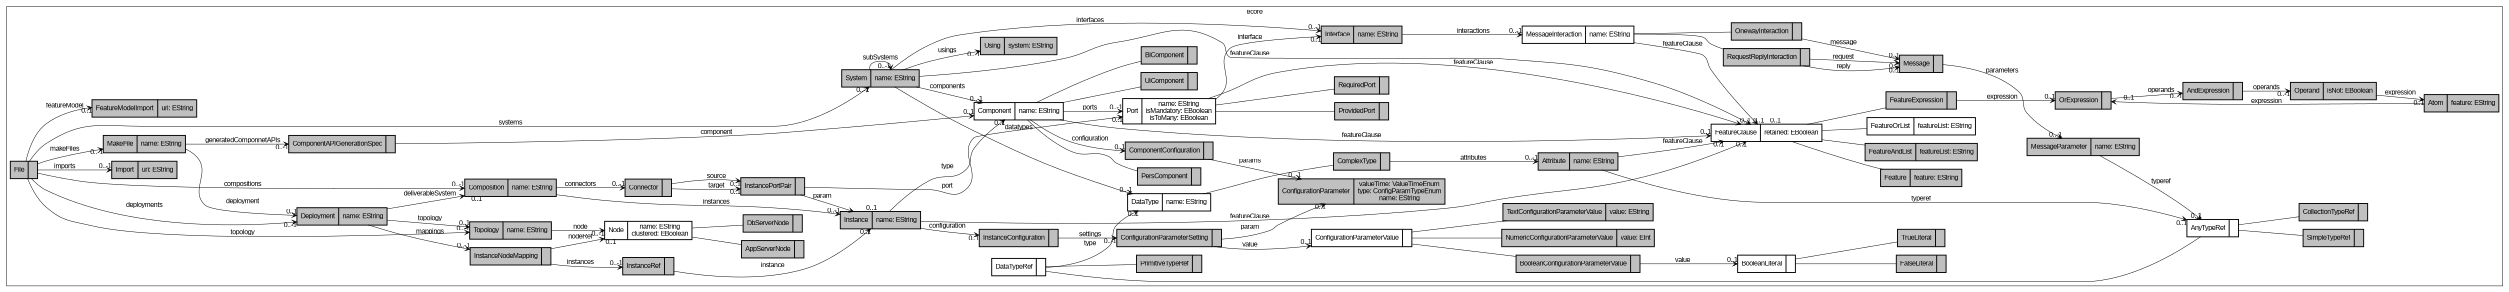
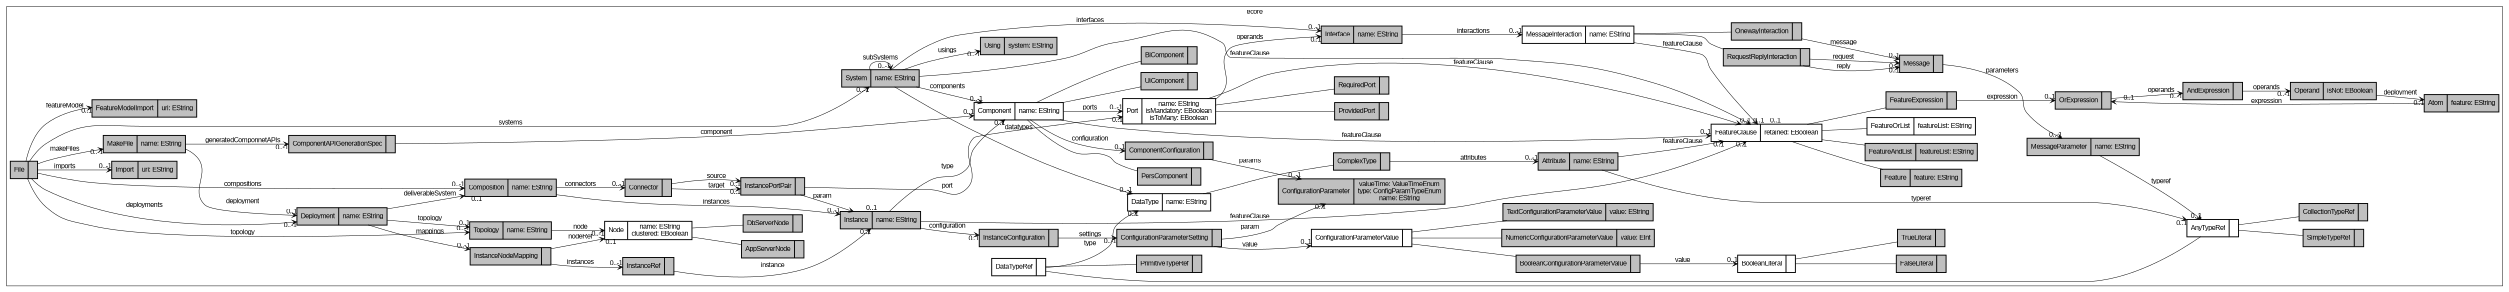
edge "Port" -> "Interface": label "interface" -> "operands"
edge "Operand" -> "Atom": label "expression" -> "deployment"
